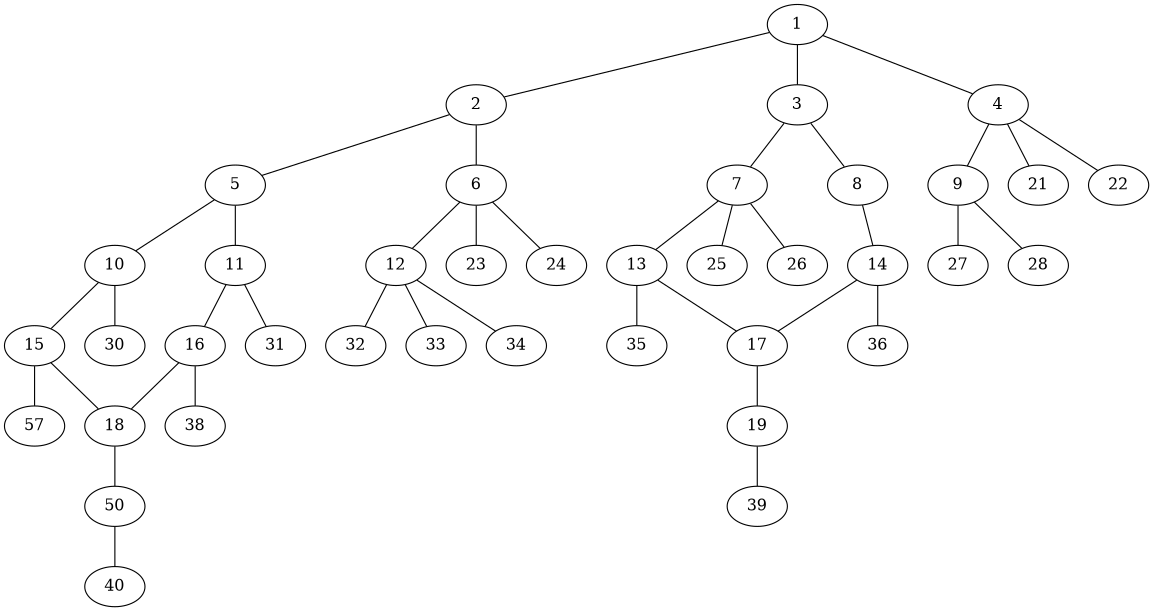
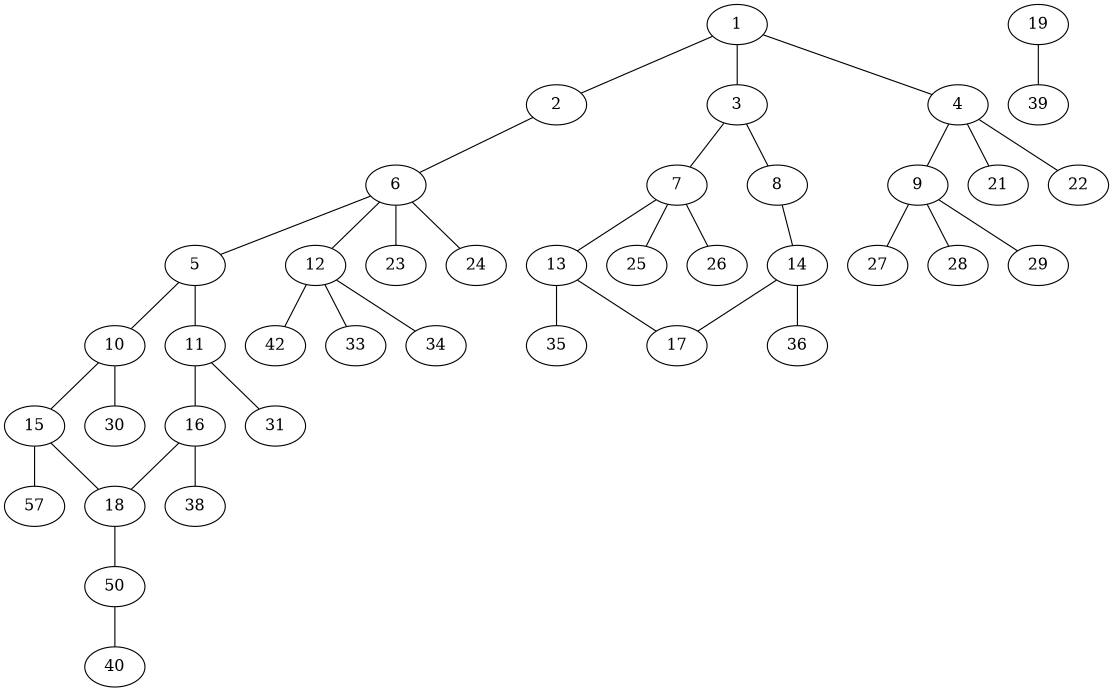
edge "2" -- "5": now "6" -- "5"
node "29": added
node "32": label "32" -> "42"
edge "17" -- "19": removed
